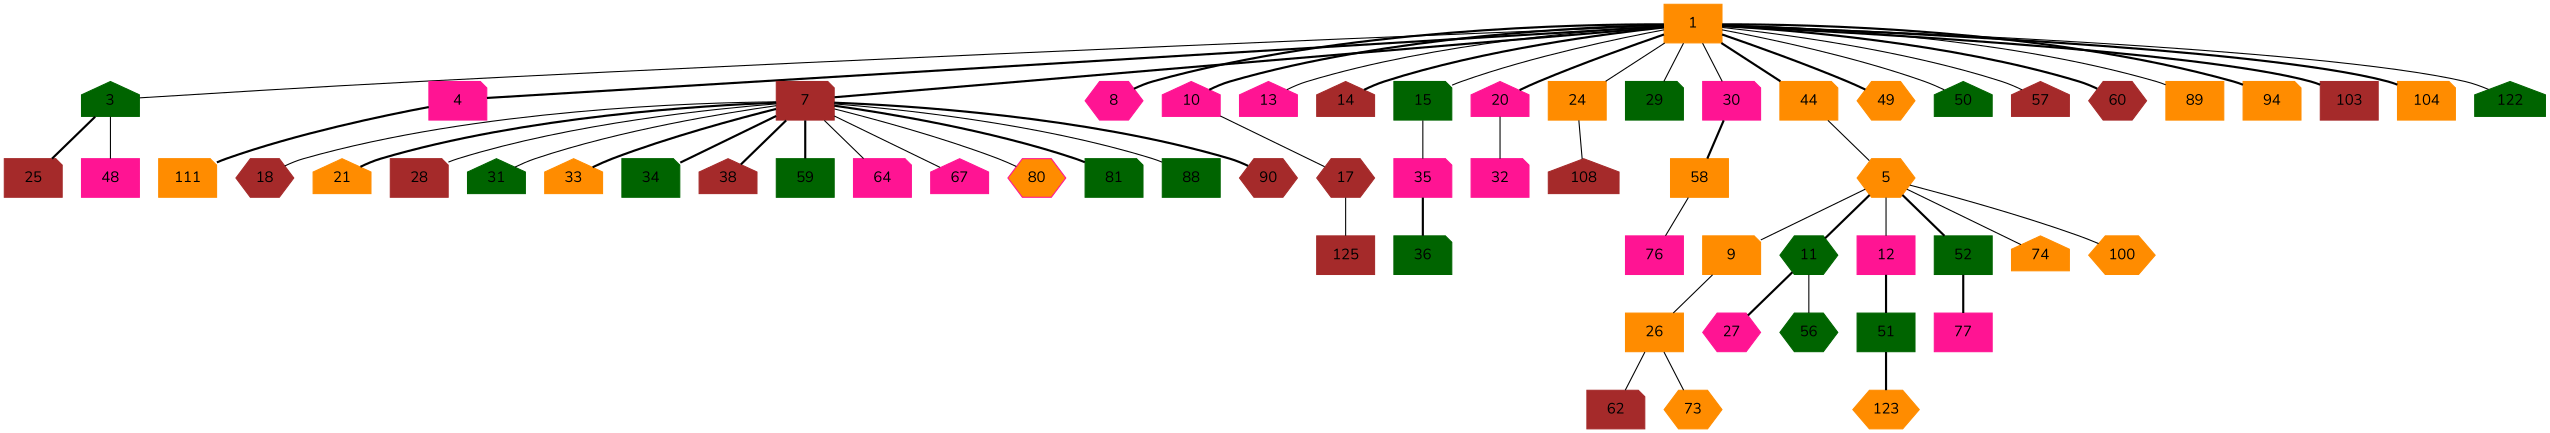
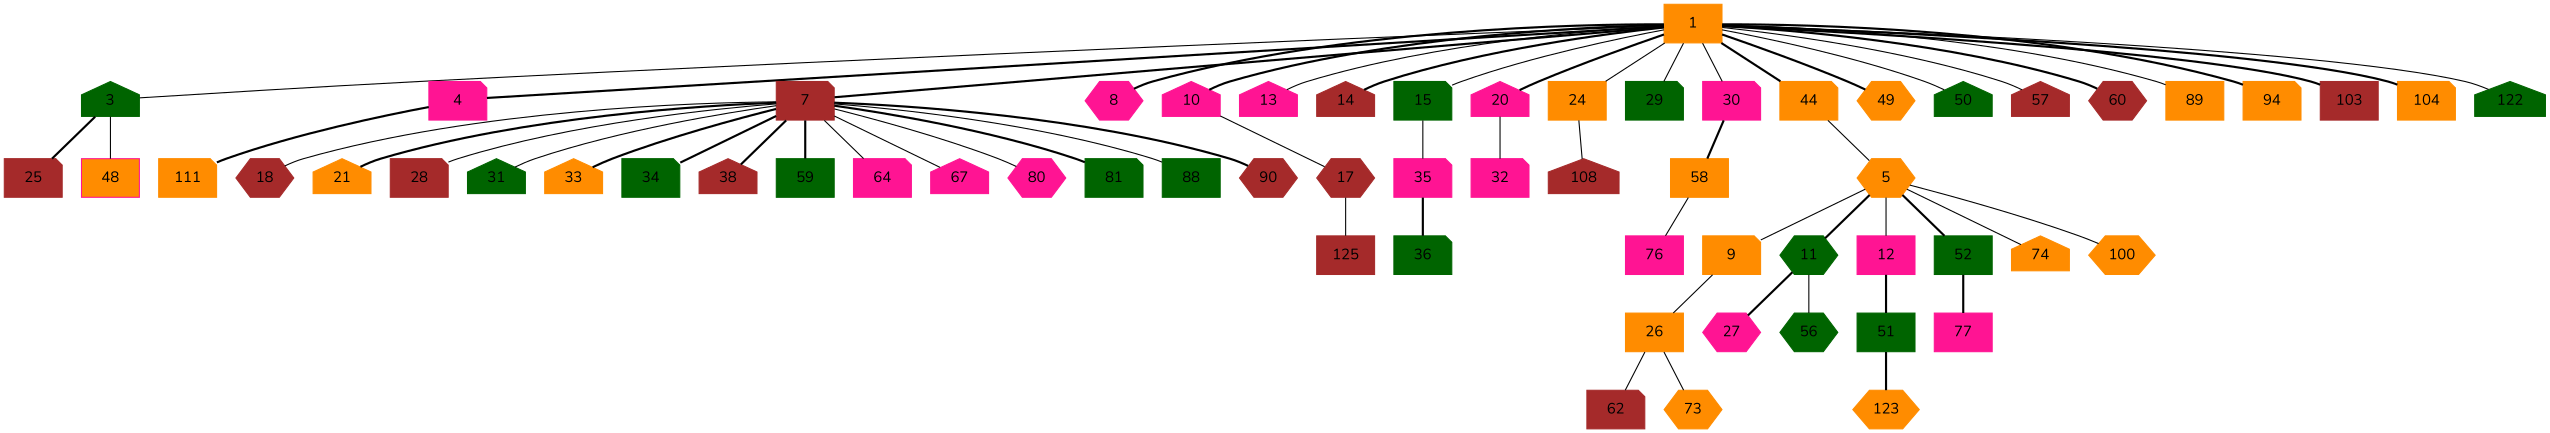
node "48": fillcolor deeppink -> darkorange
node "80": fillcolor darkorange -> deeppink
